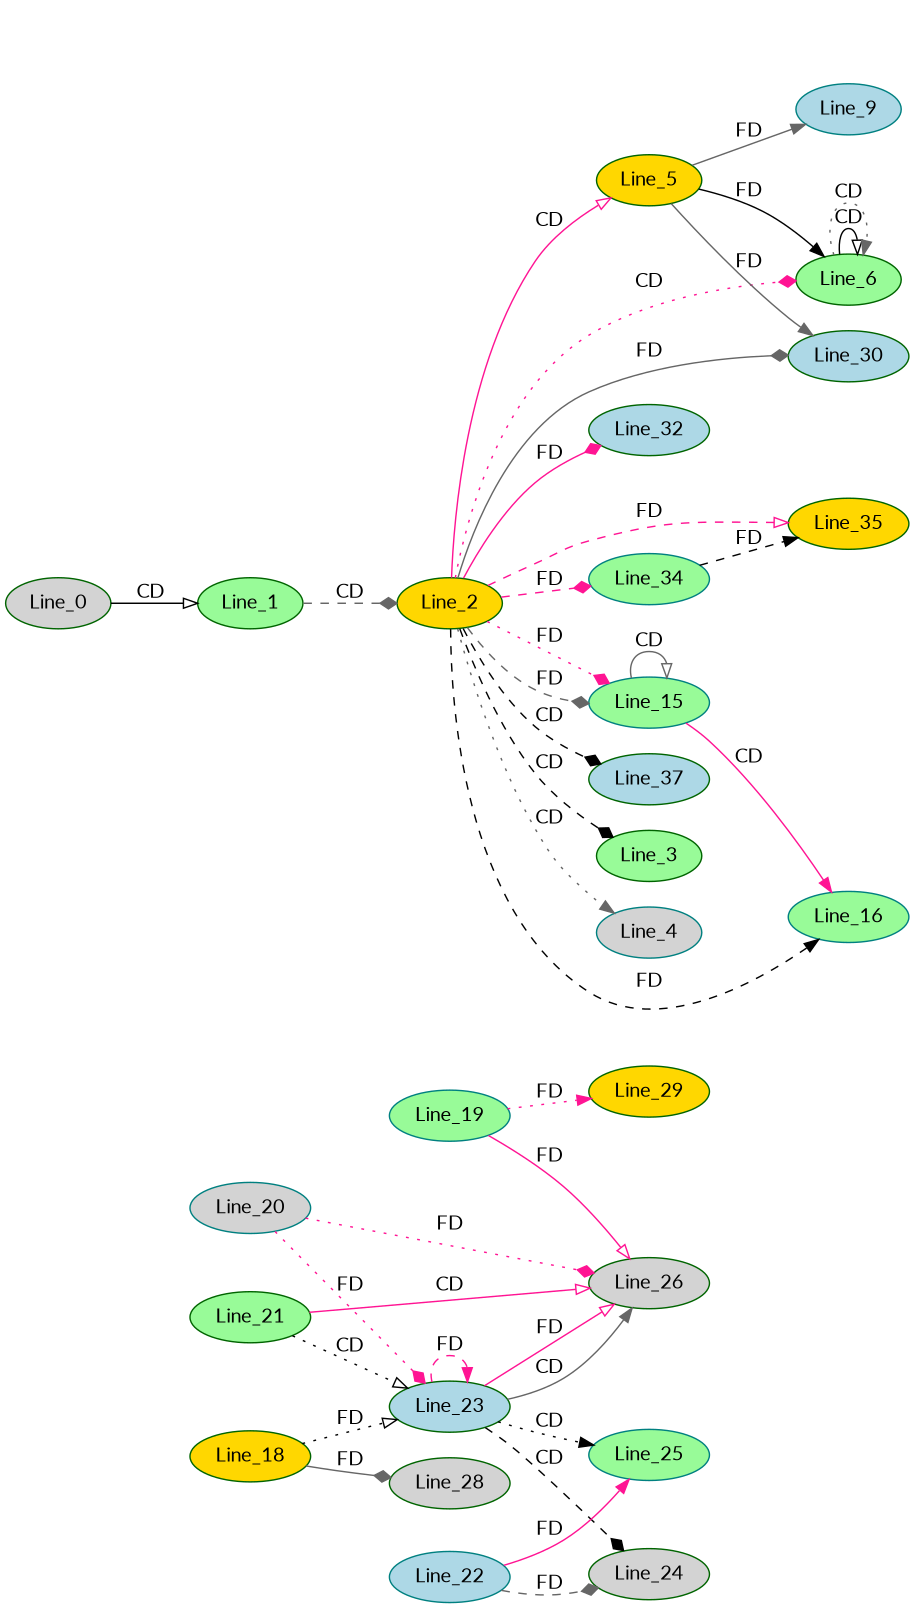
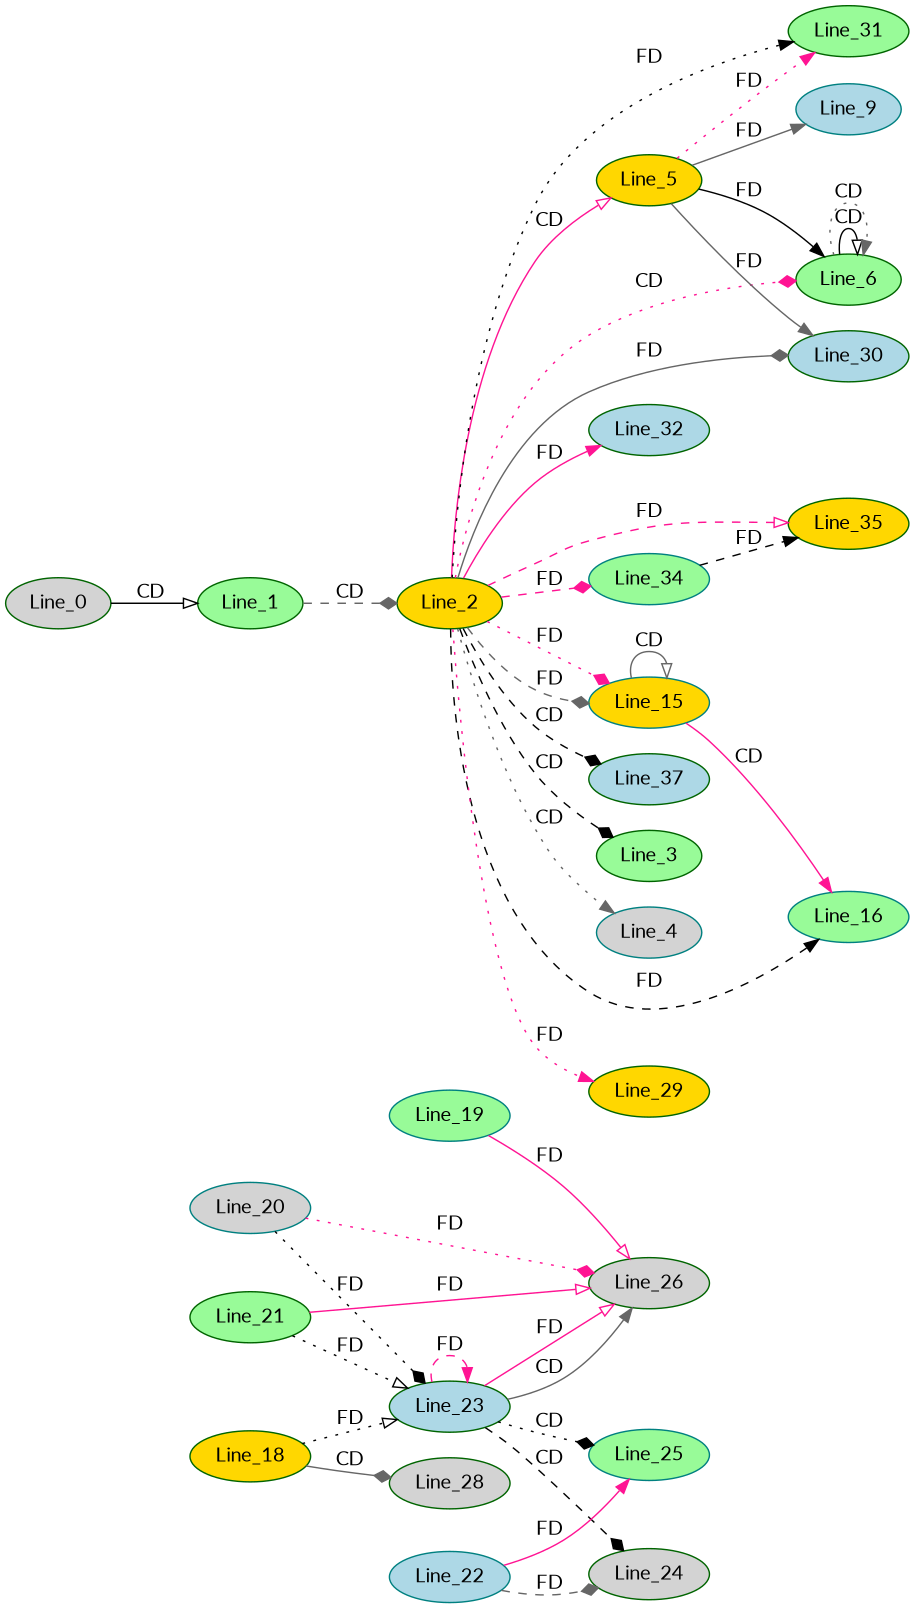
node "Line_31": added
edge "Line_2" -> "Line_32": arrowhead diamond -> normal
node "Line_15": fillcolor palegreen -> gold
edge "Line_19" -> "Line_29": now "Line_2" -> "Line_29"
edge "Line_21" -> "Line_26": label "CD" -> "FD"
edge "Line_20" -> "Line_23": color deeppink -> black
edge "Line_21" -> "Line_23": label "CD" -> "FD"
edge "Line_23" -> "Line_25": arrowhead normal -> diamond
edge "Line_18" -> "Line_28": label "FD" -> "CD"
